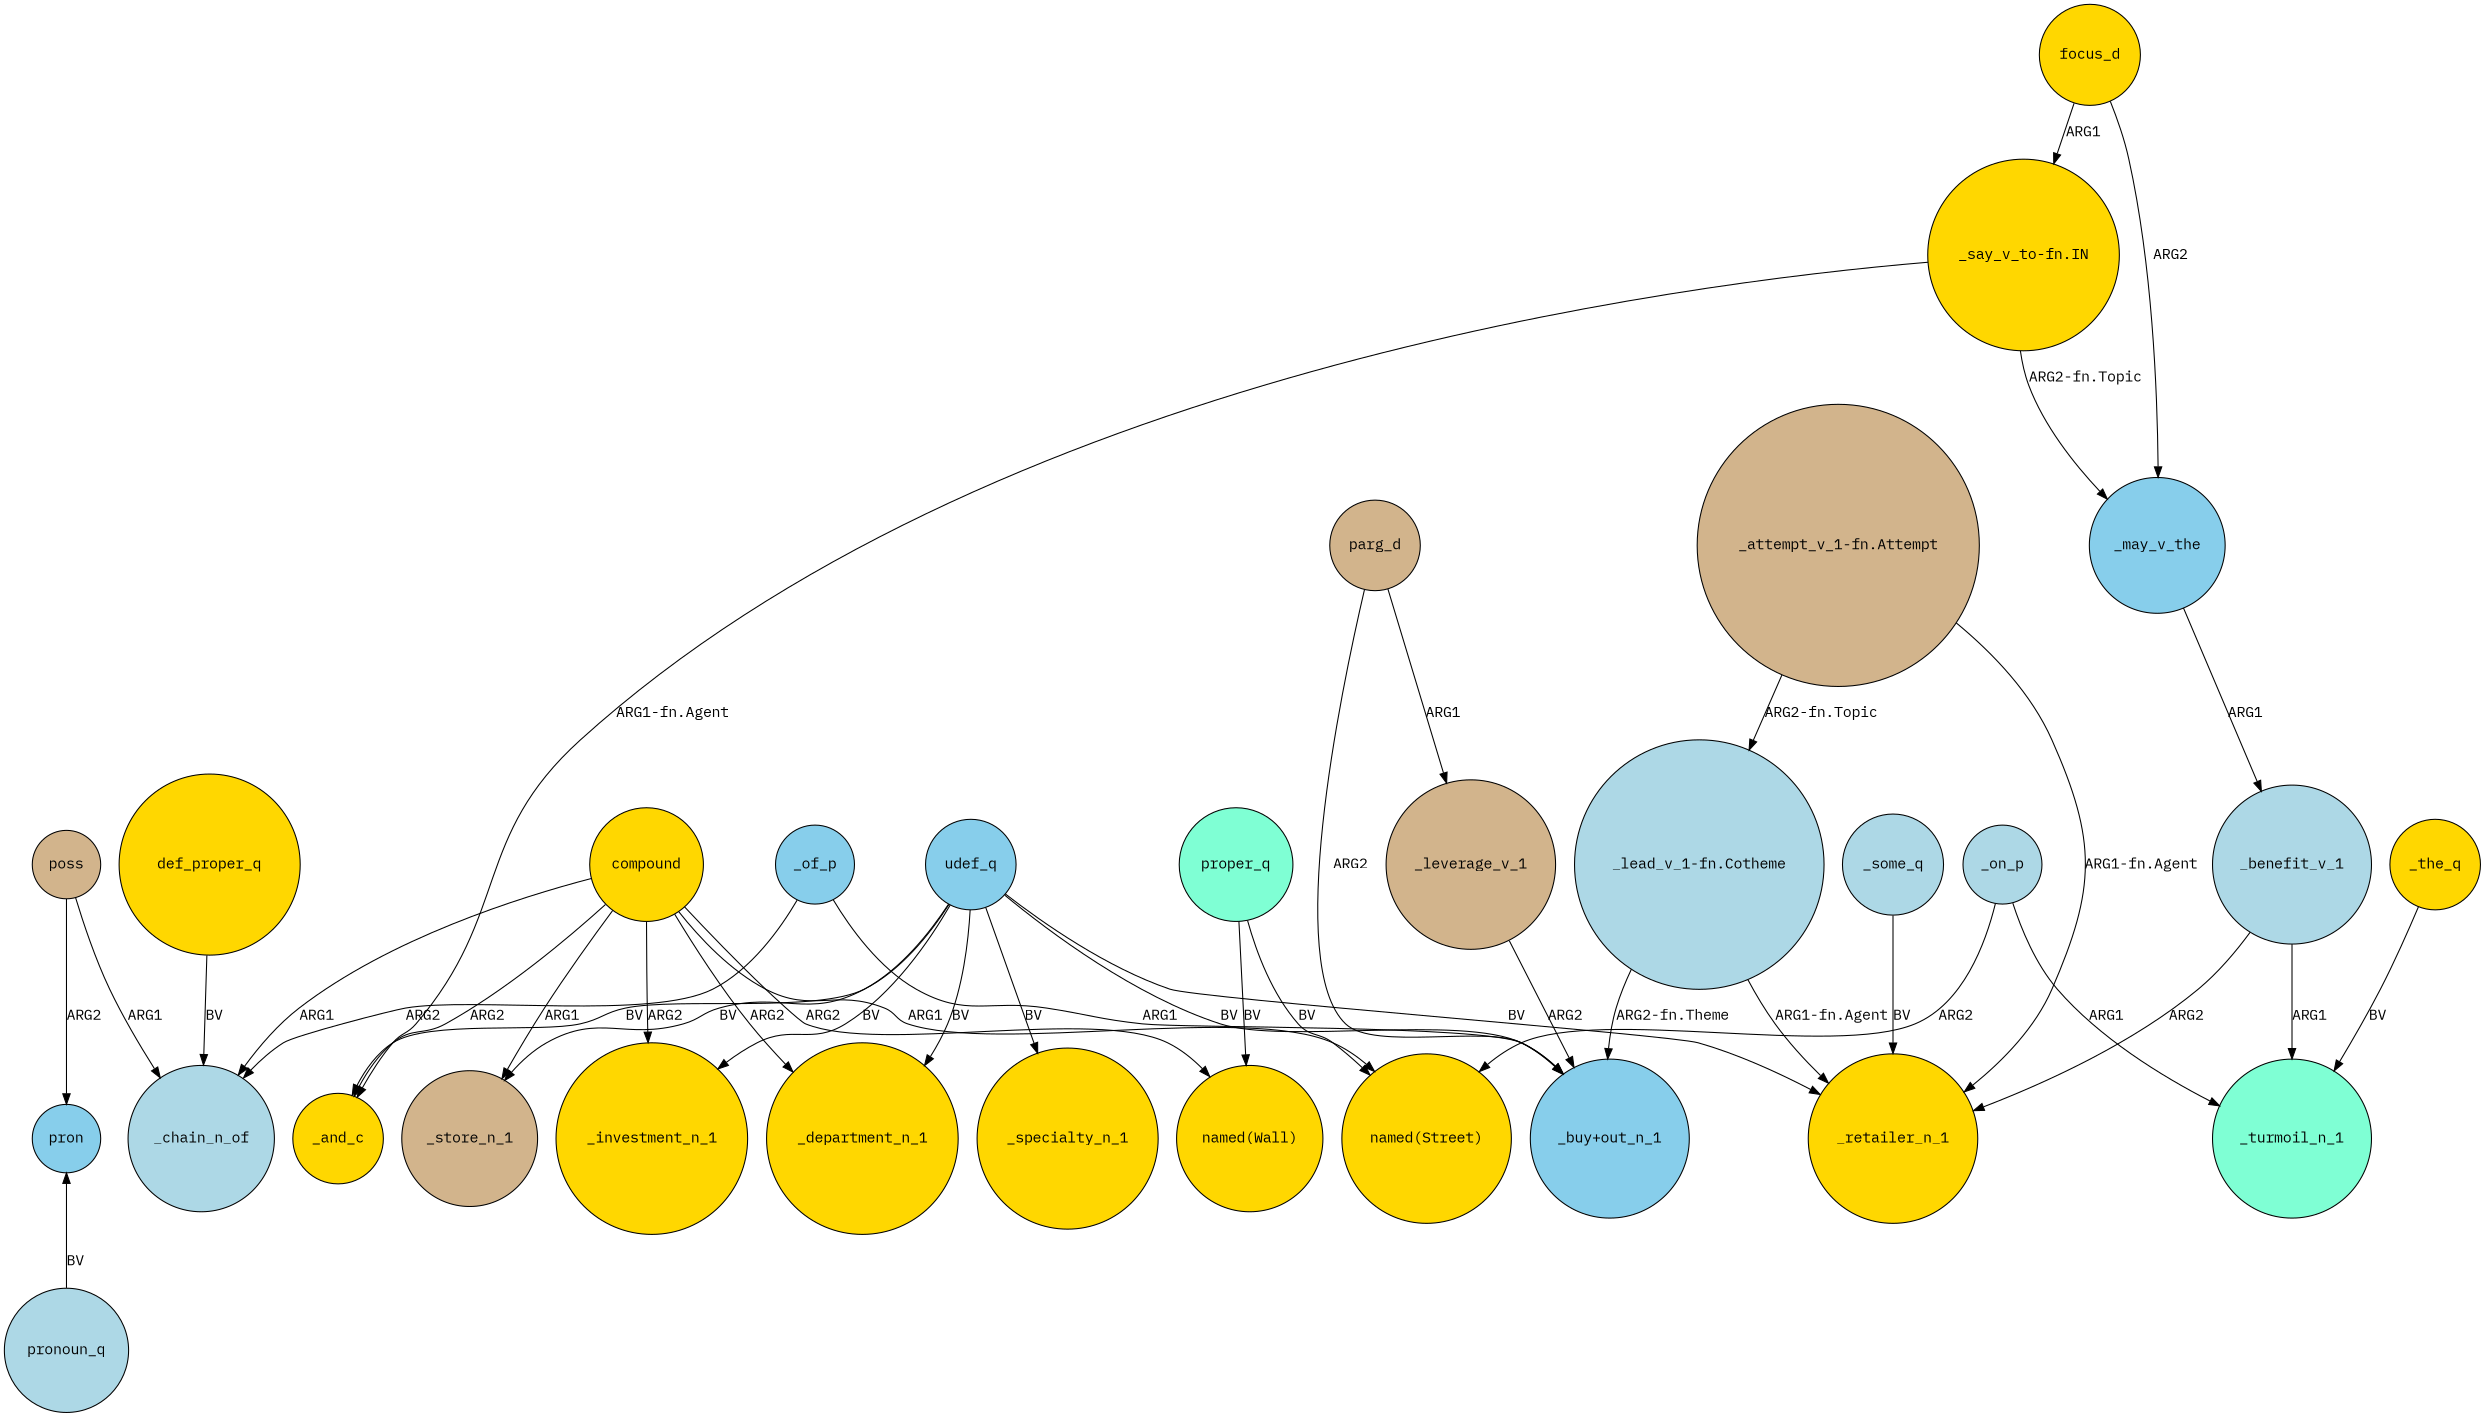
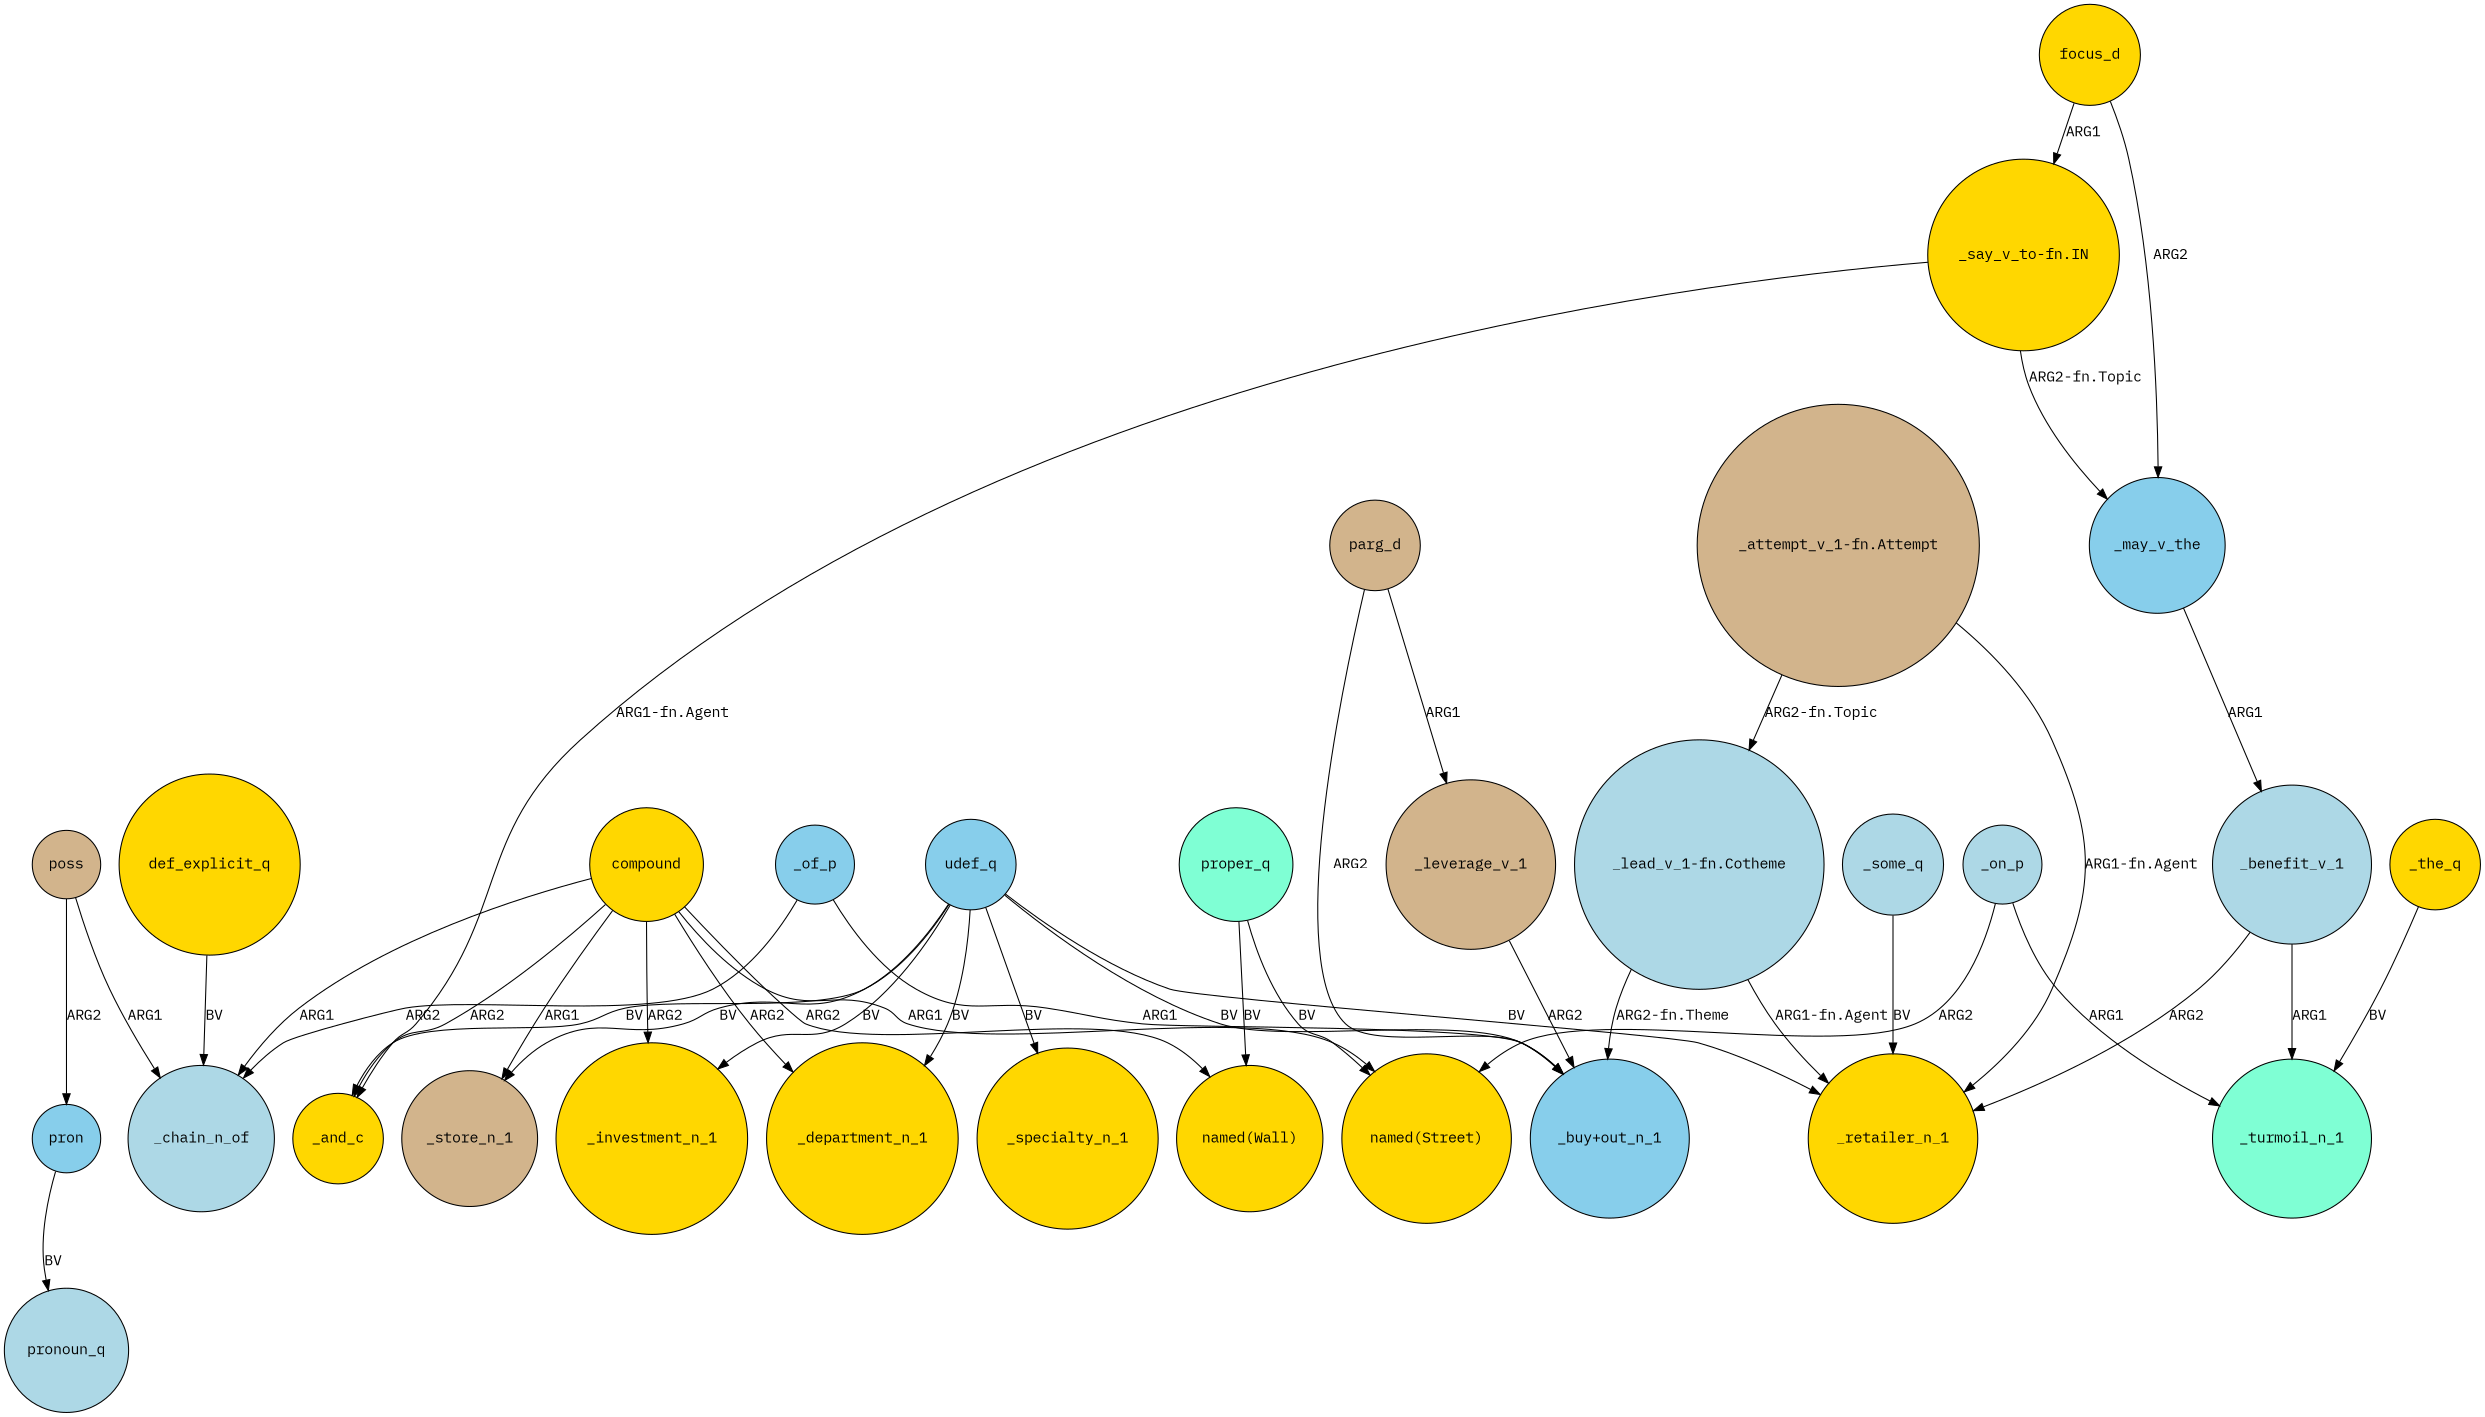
node "def_proper_q": label "def_proper_q" -> "def_explicit_q"
edge "pronoun_q" -> "pron": reversed
